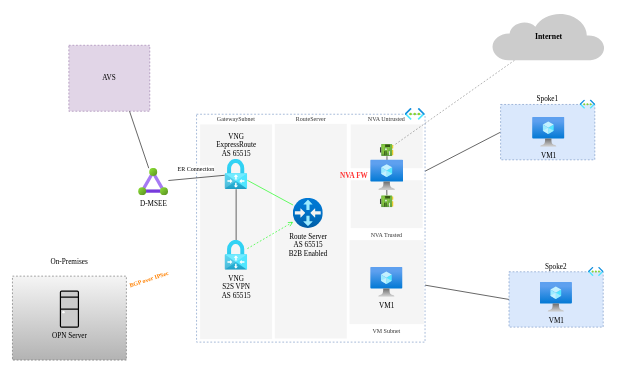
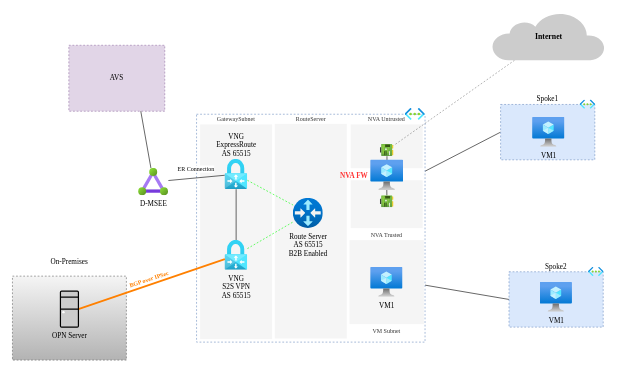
node "AVS": size 81x66 -> 96x66
edge "VNG ExpressRoute AS 65515" -- "Route Server AS 65515 B2B Enabled": style solid -> dashed
edge "VNG S2S VPN AS 65515" -> "Route Server AS 65515 B2B Enabled": arrowhead open -> none
edge "VNG S2S VPN AS 65515" -- "OPN Server": added
